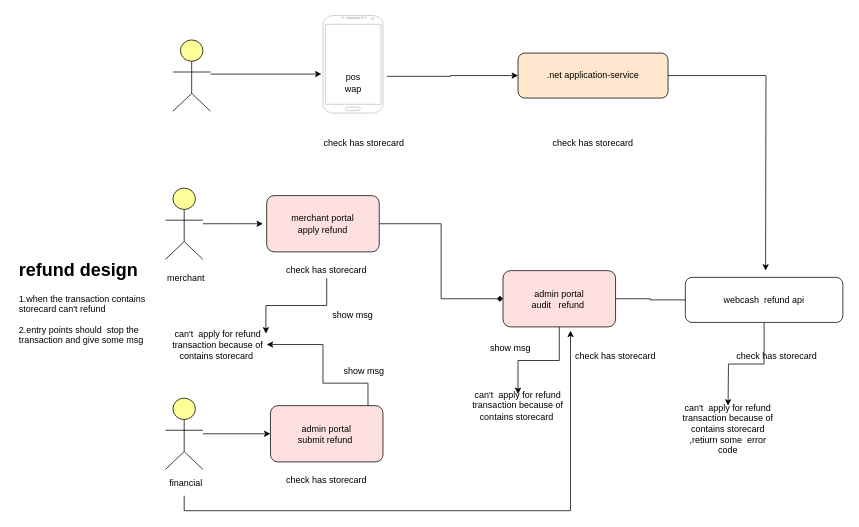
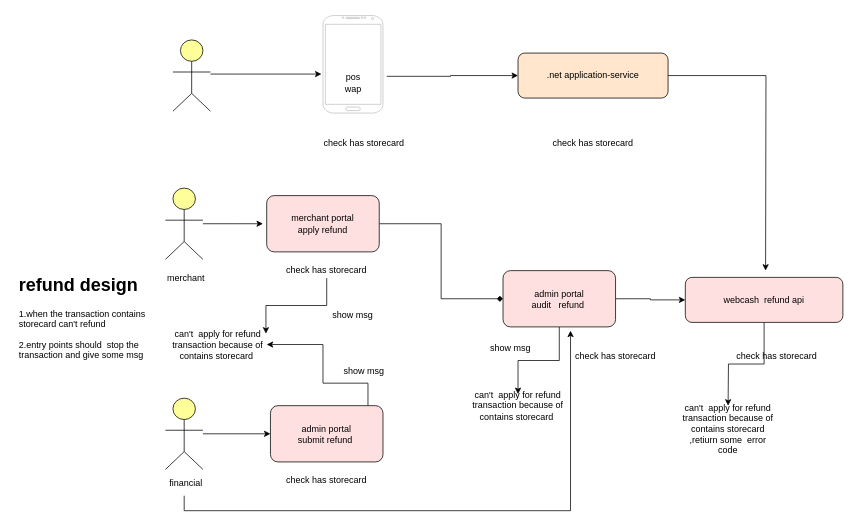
node "refund design1.when the transaction contains storecard can't refund 2.entry points should stop the transaction and give some msg": moved (87, 300) -> (87, 315)
edge "admin portal audit refund" -- "webcash refund api": arrowhead none -> classic
node "webcash refund api": fillcolor #ffffff -> #ffe0e0
